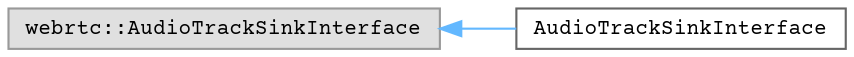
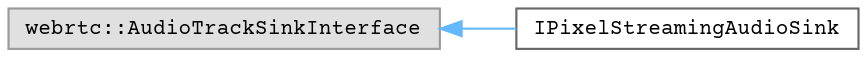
node "AudioTrackSinkInterface": label "AudioTrackSinkInterface" -> "IPixelStreamingAudioSink"
